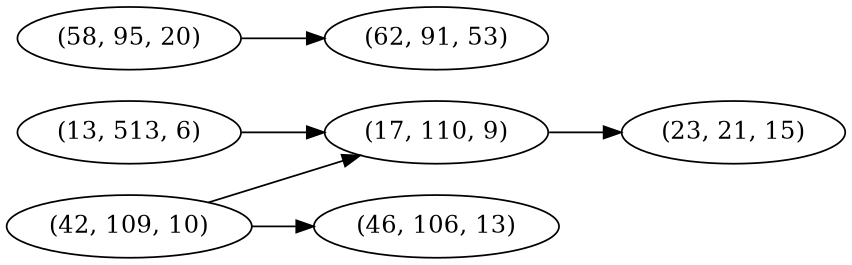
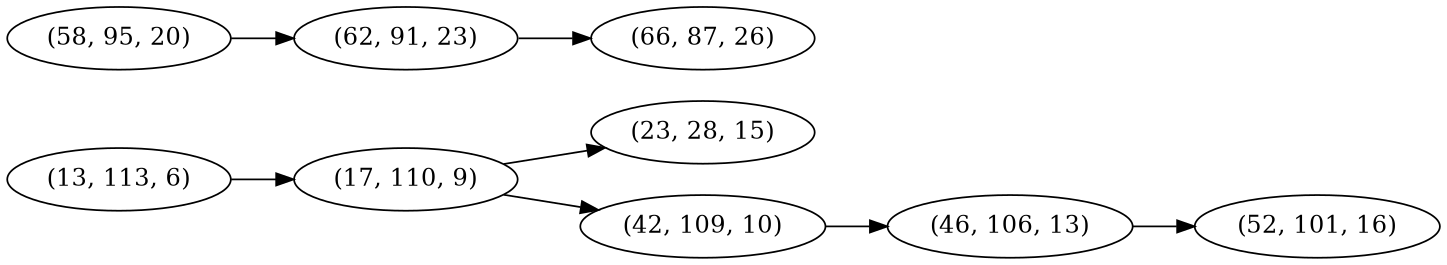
node "(62, 91, 53)": label "(62, 91, 53)" -> "(62, 91, 23)"
node "(66, 87, 26)": added
node "(13, 513, 6)": label "(13, 513, 6)" -> "(13, 113, 6)"
node "(23, 21, 15)": label "(23, 21, 15)" -> "(23, 28, 15)"
edge "(42, 109, 10)" -> "(17, 110, 9)": reversed
node "(52, 101, 16)": added
